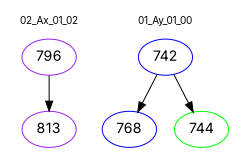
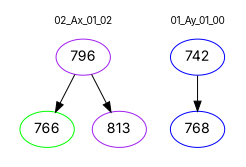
node "766": added
node "744": removed
